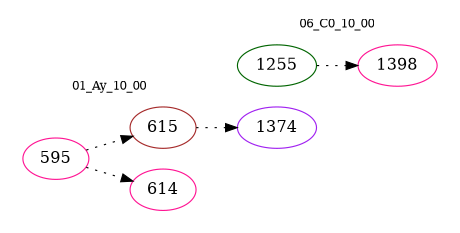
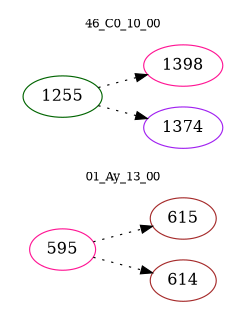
cluster "06_C0_10_00": label "06_C0_10_00" -> "46_C0_10_00"
cluster "01_Ay_10_00": label "01_Ay_10_00" -> "01_Ay_13_00"
edge "615" -> "1374": now "1255" -> "1374"
node "614": color deeppink -> brown
